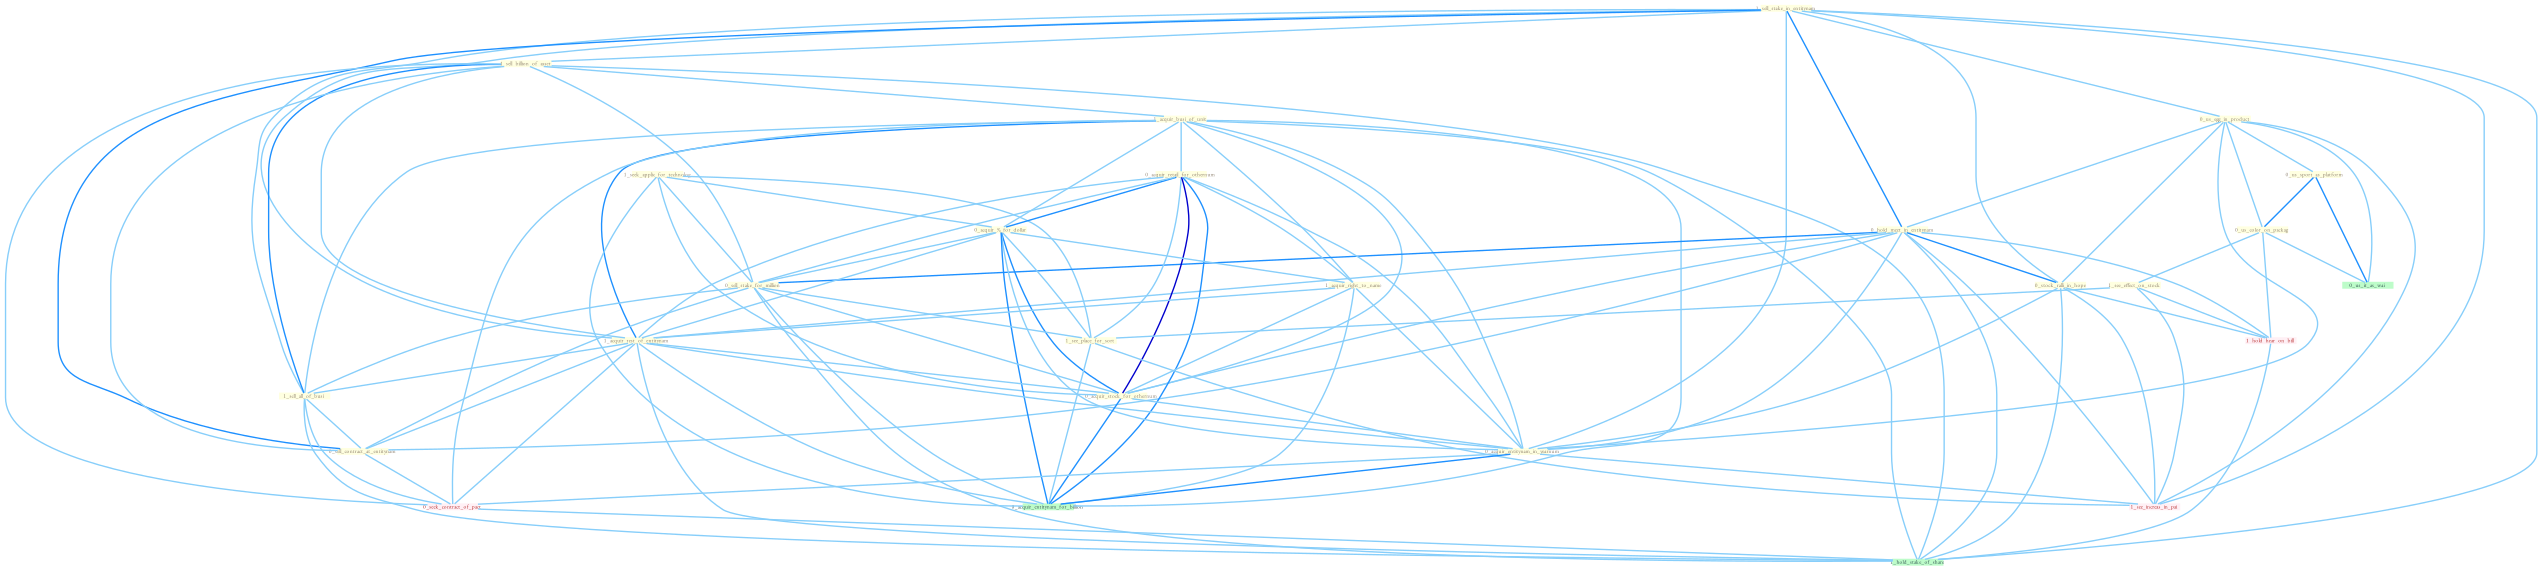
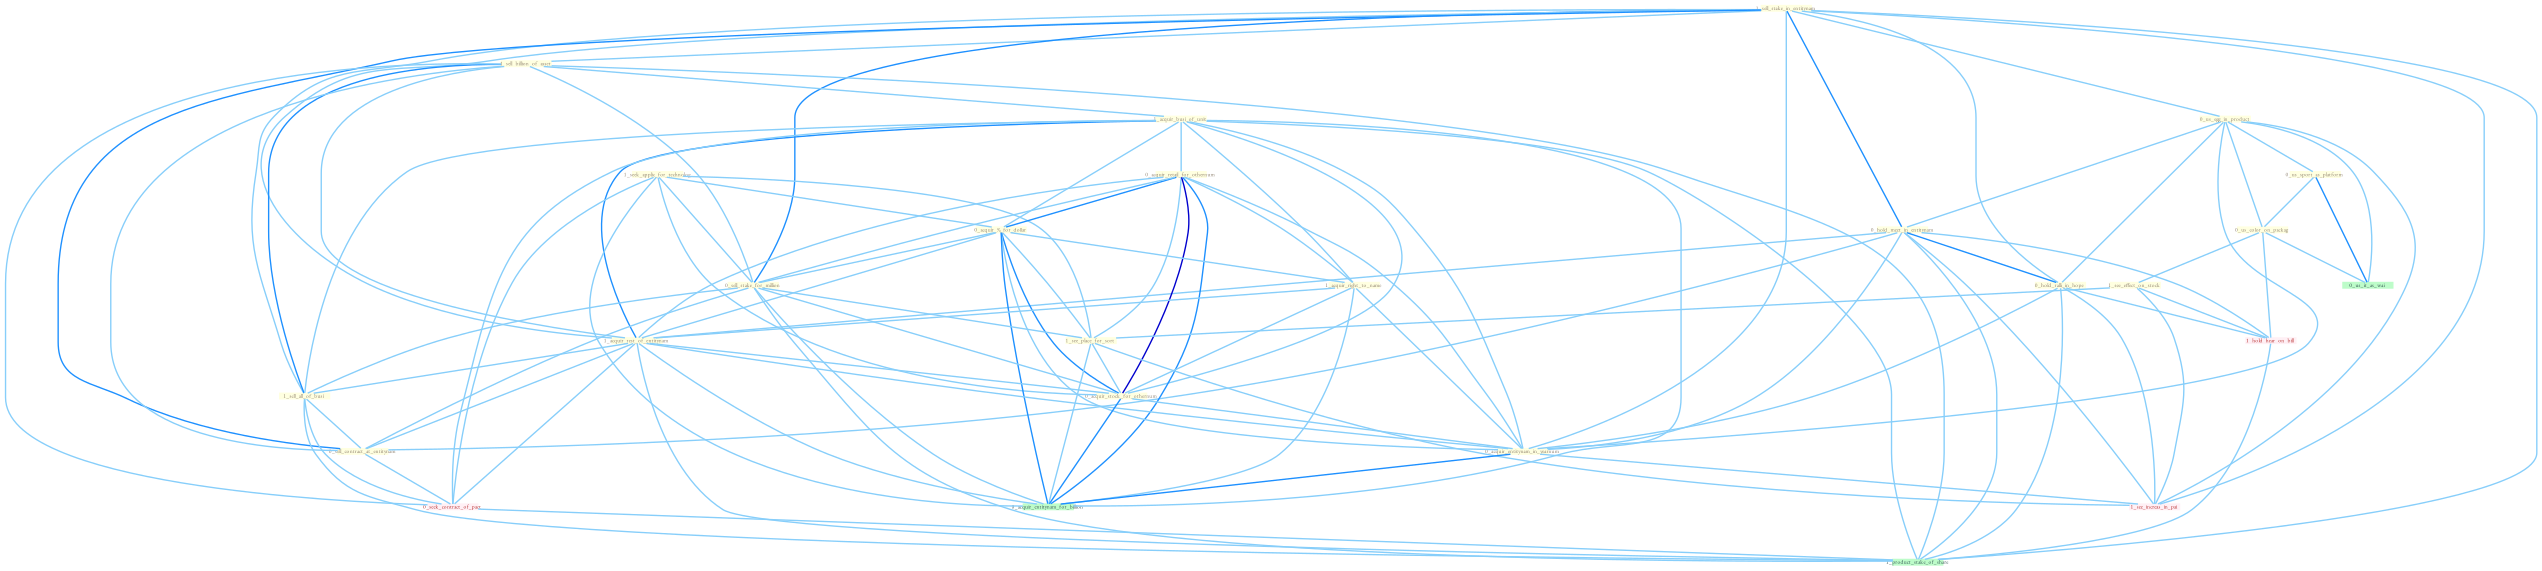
edge "0_us_sport_as_platform" -- "0_us_color_on_packag": color #1e90ff -> #87cefa
edge "0_hold_meet_in_entitynam" -- "0_sell_stake_for_million": now "1_sell_stake_in_entitynam" -- "0_sell_stake_for_million"
node "0_stock_ralli_in_hope": label "0_stock_ralli_in_hope" -> "0_hold_ralli_in_hope"
edge "0_hold_meet_in_entitynam" -- "0_acquir_stock_for_othernum": now "1_see_place_for_sort" -- "0_acquir_stock_for_othernum"
edge "0_acquir_entitynam_in_yearnum" -- "0_seek_contract_of_pact": now "1_seek_applic_for_technolog" -- "0_seek_contract_of_pact"
node "1_hold_stake_of_share": label "1_hold_stake_of_share" -> "1_product_stake_of_share"
